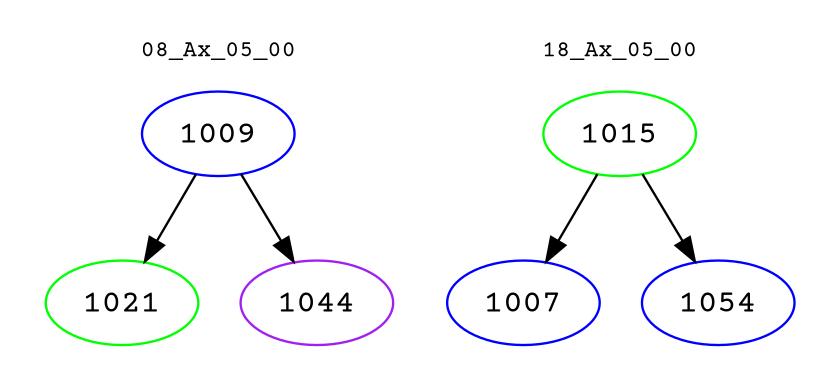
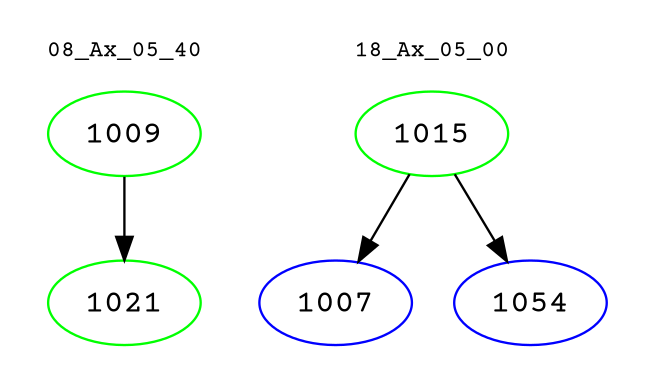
cluster "08_Ax_05_00": label "08_Ax_05_00" -> "08_Ax_05_40"
node "1009": color blue -> green
node "1044": removed
